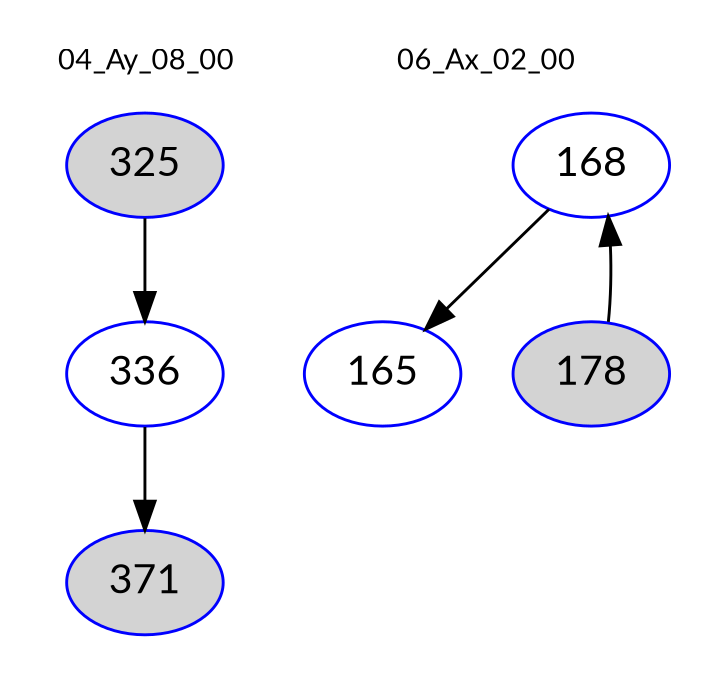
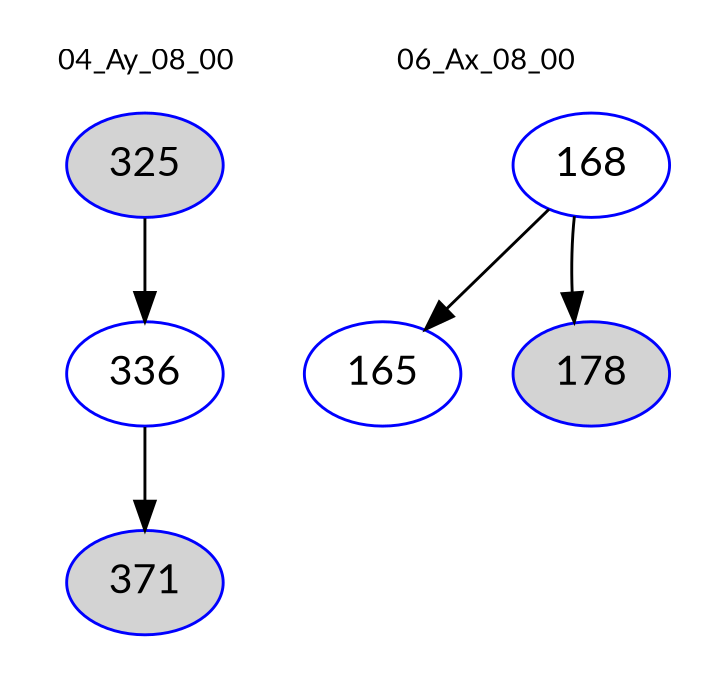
cluster "06_Ax_02_00": label "06_Ax_02_00" -> "06_Ax_08_00"
edge "178" -> "168": reversed
